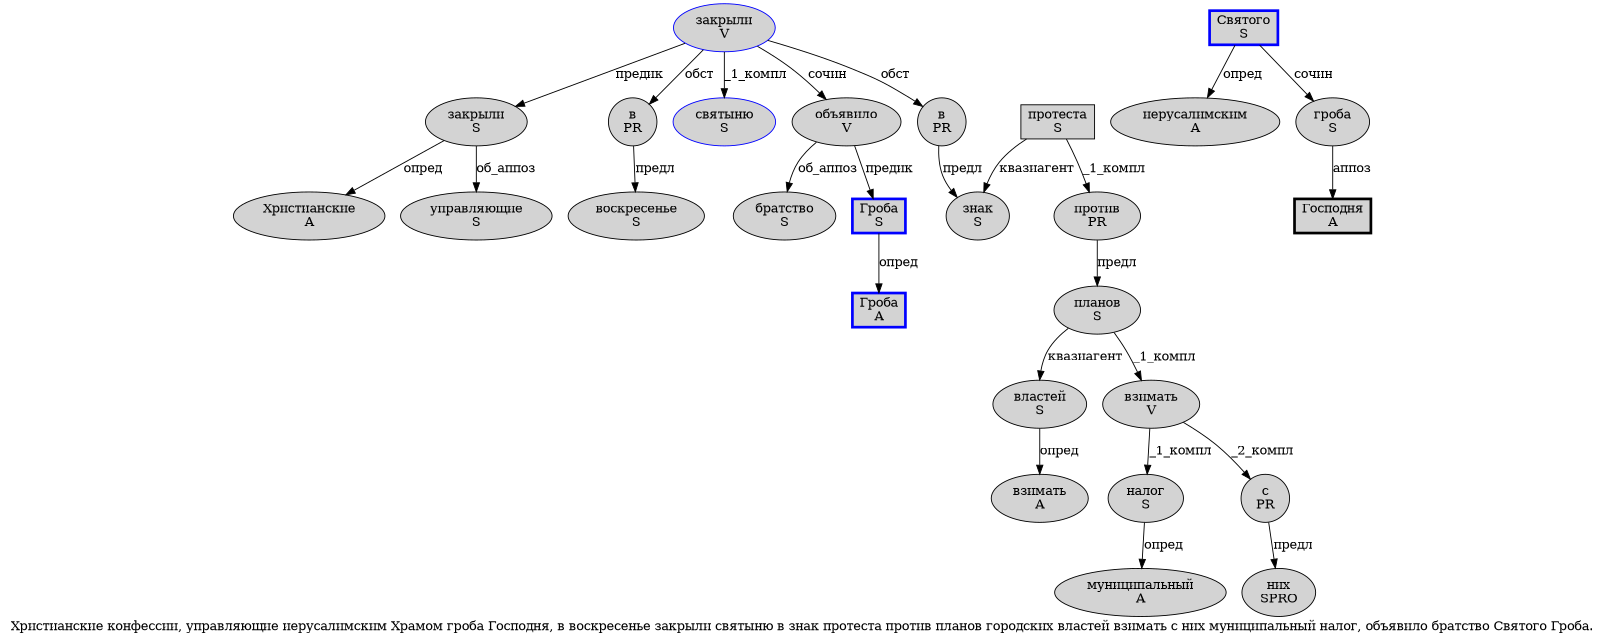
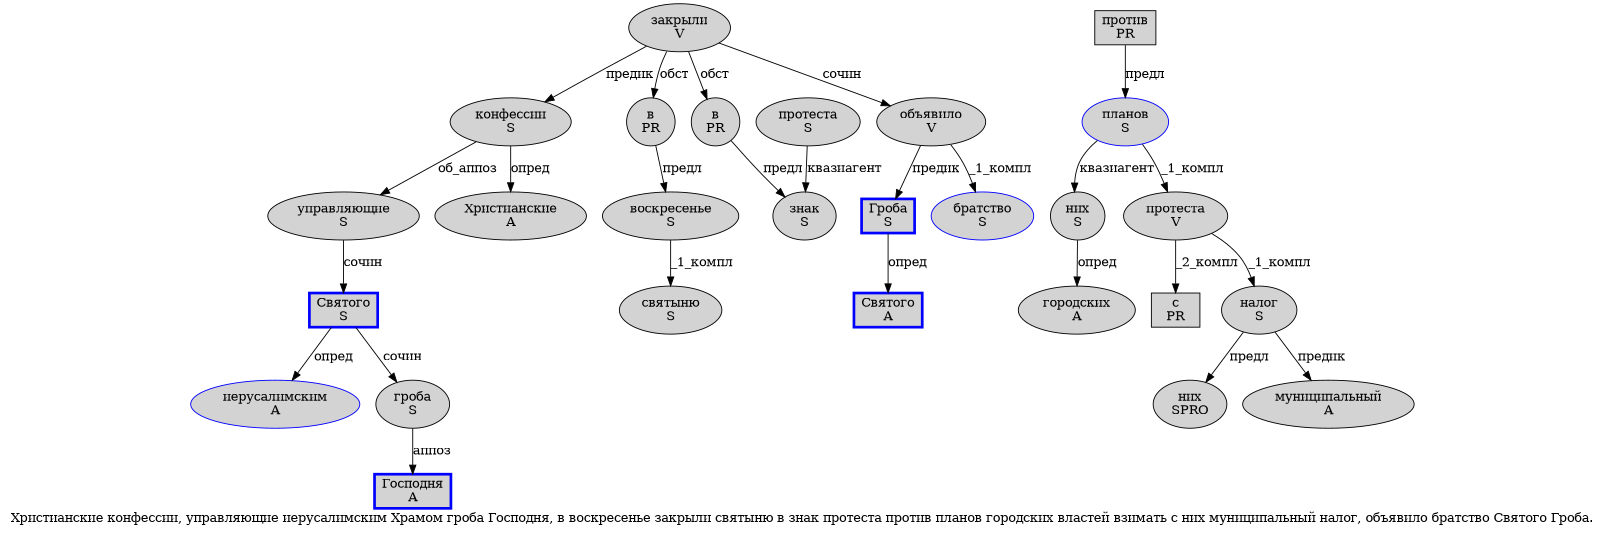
node "закрыли V": color blue -> black
edge "закрыли V" -> "святыню S": now "воскресенье S" -> "святыню S"
node "закрыли S": label "закрыли S" -> "конфессии S"
node "святыню S": color blue -> black
node "протеста S": shape box -> ellipse
node "иерусалимским A": color black -> blue
edge "протеста S" -> "против PR": removed, label "_1_компл"
edge "объявило V" -> "братство S": label "об_аппоз" -> "_1_компл"
node "братство S": color black -> blue
node "против PR": shape ellipse -> box
node "Господня A": color black -> blue
edge "управляющие S" -> "Святого S": added, label "сочин"
node "Гроба A": label "Гроба A" -> "Святого A"
node "планов S": color black -> blue
node "властей S": label "властей S" -> "них S"
node "взимать V": label "взимать V" -> "протеста V"
node "взимать A": label "взимать A" -> "городских A"
node "с PR": shape ellipse -> box
edge "с PR" -> "них SPRO": now "налог S" -> "них SPRO"
edge "налог S" -> "муниципальный A": label "опред" -> "предик"
